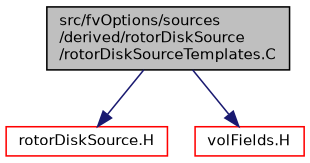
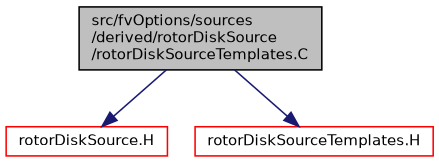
node "volFields.H": label "volFields.H" -> "rotorDiskSourceTemplates.H"
